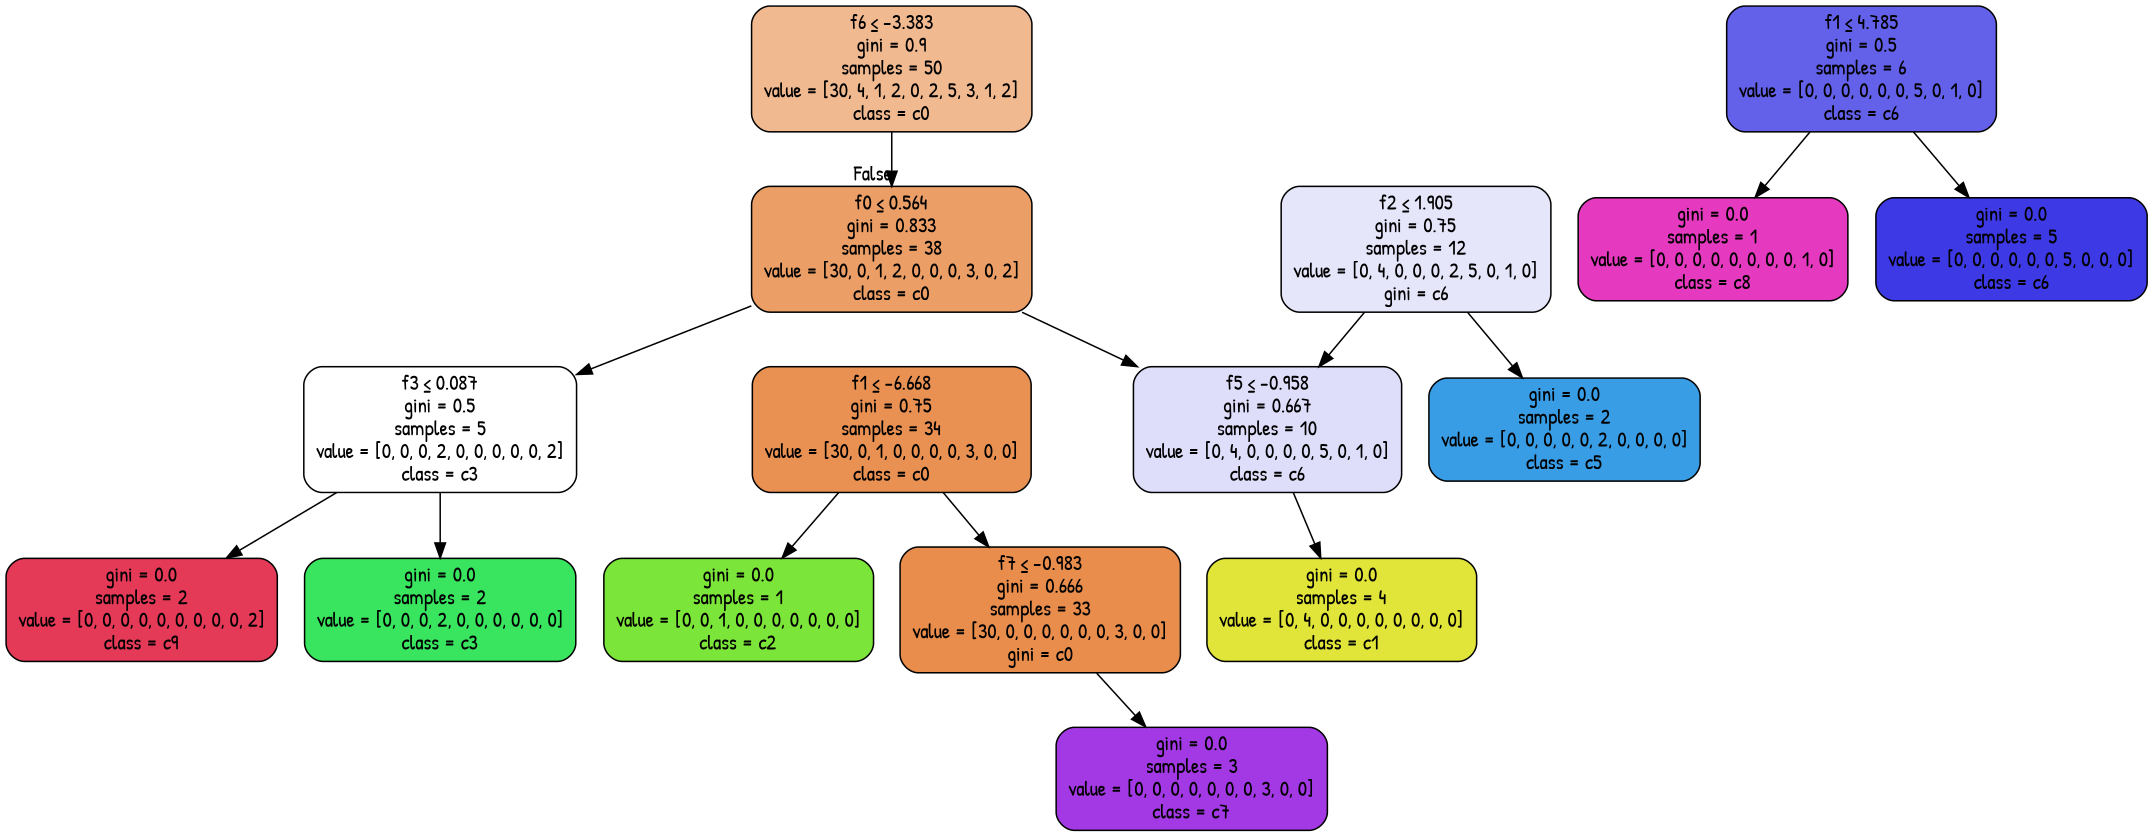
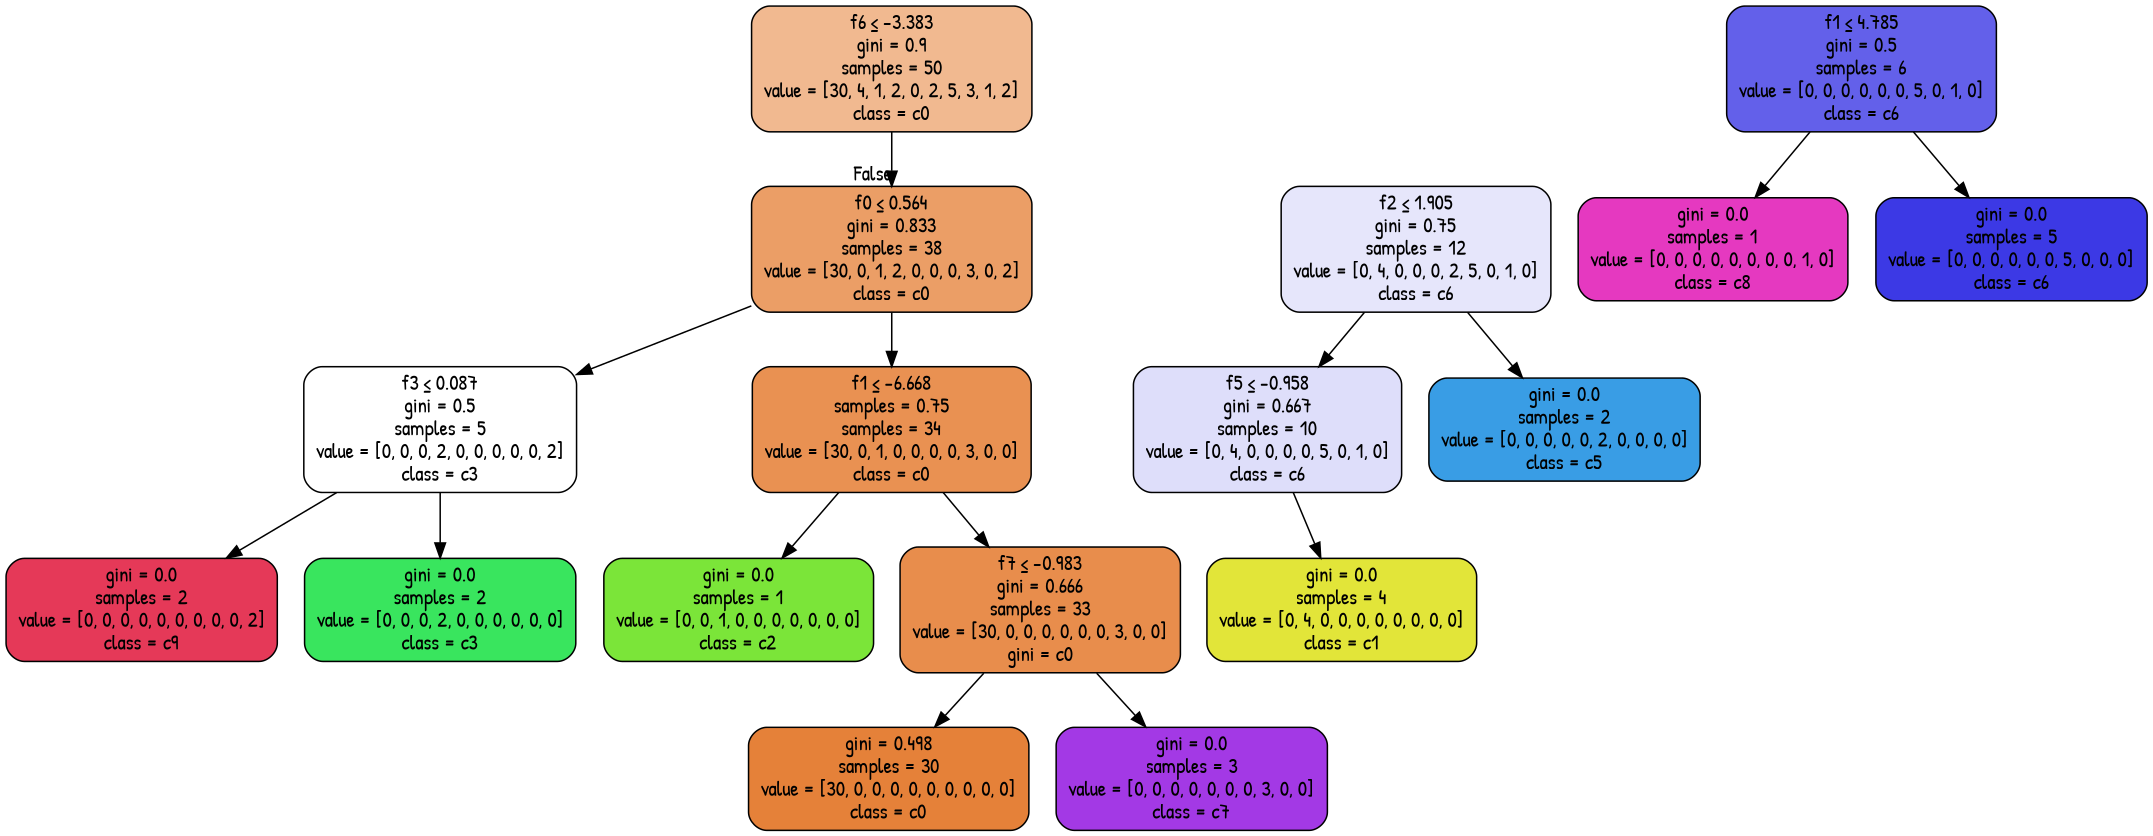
node "f2 ≤ 1.905": text "gini = c6" -> "class = c6"
edge "f0 ≤ 0.564" -> "f5 ≤ -0.958": now "f0 ≤ 0.564" -> "f1 ≤ -6.668"
node "f1 ≤ -6.668": text "gini = 0.75" -> "samples = 0.75"
node "gini = 0.498": added
